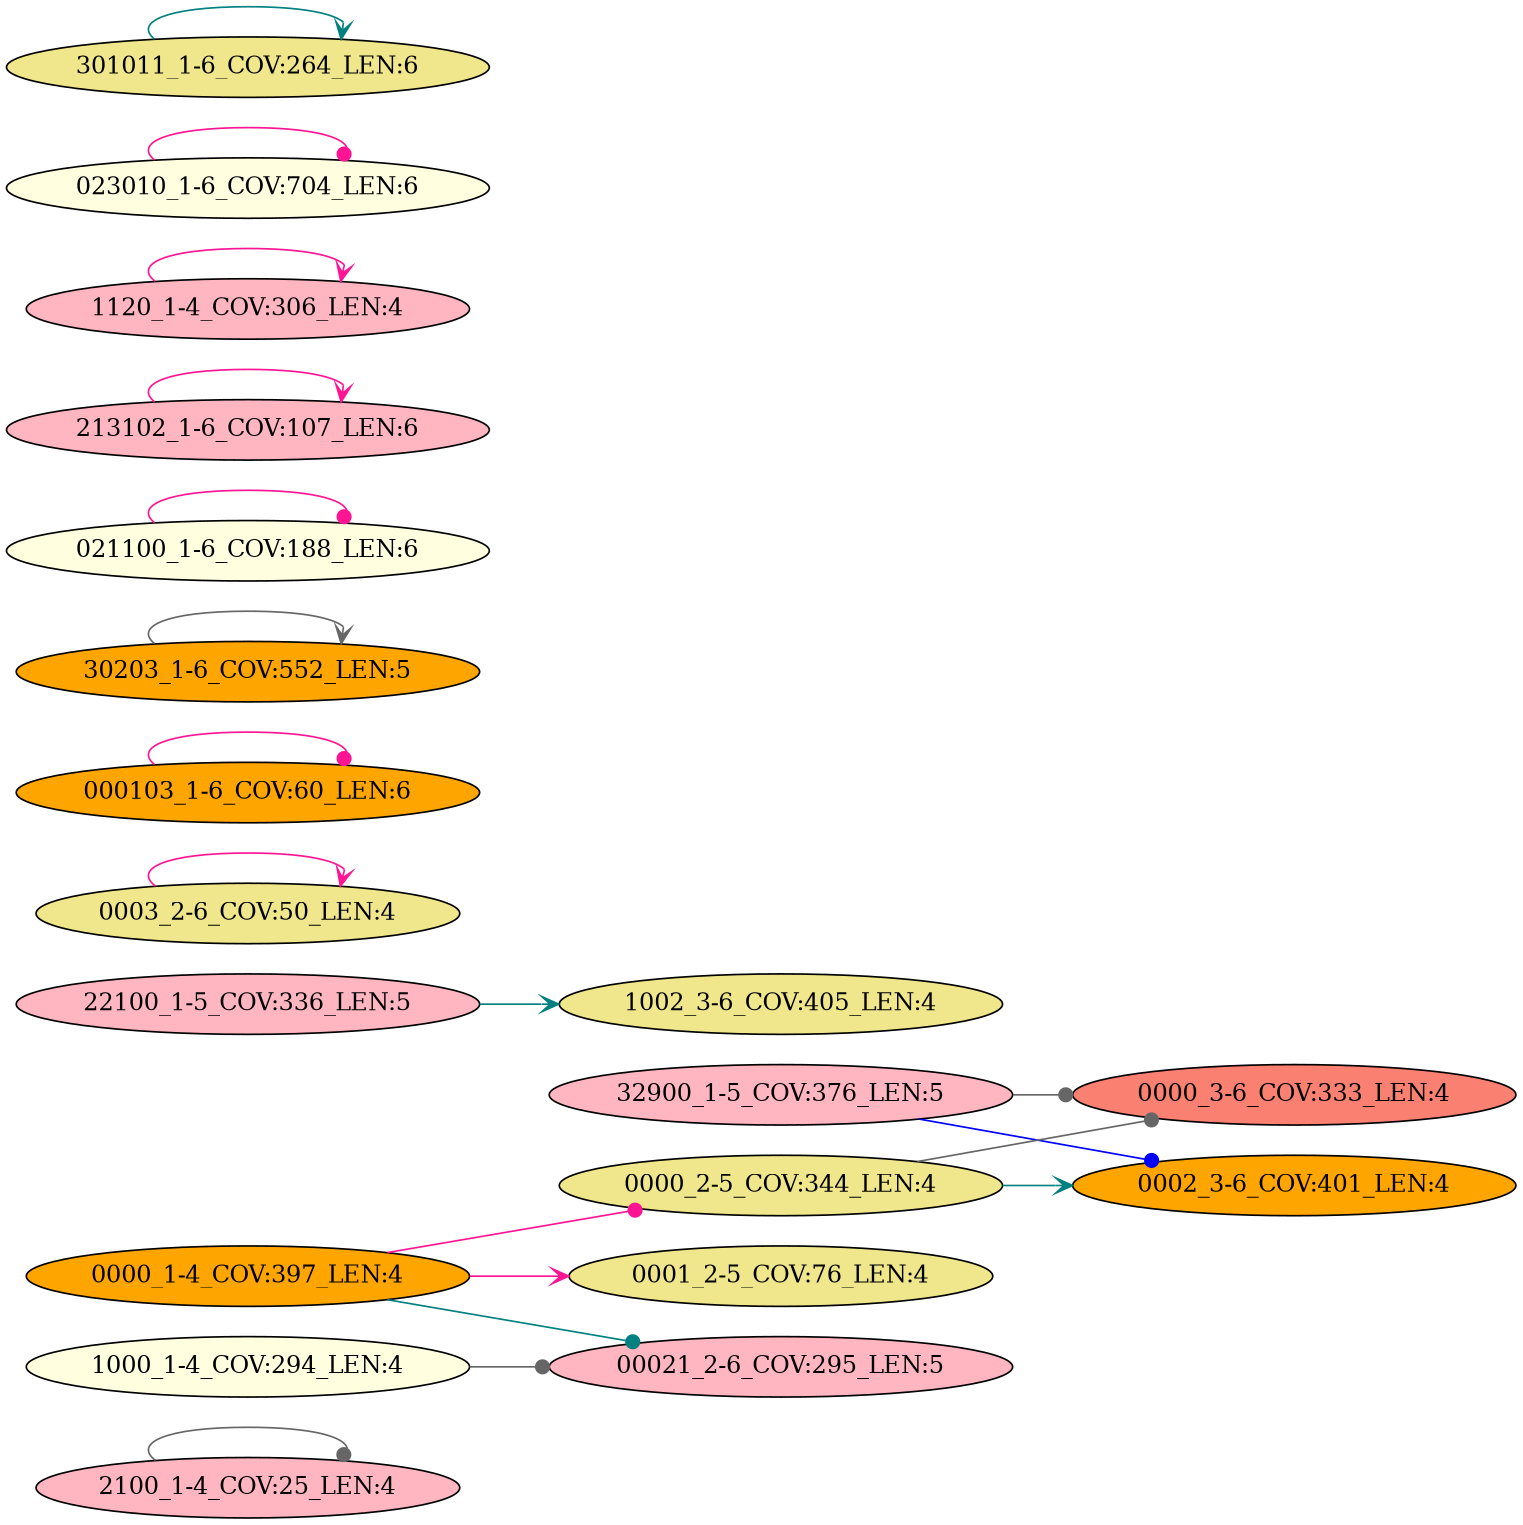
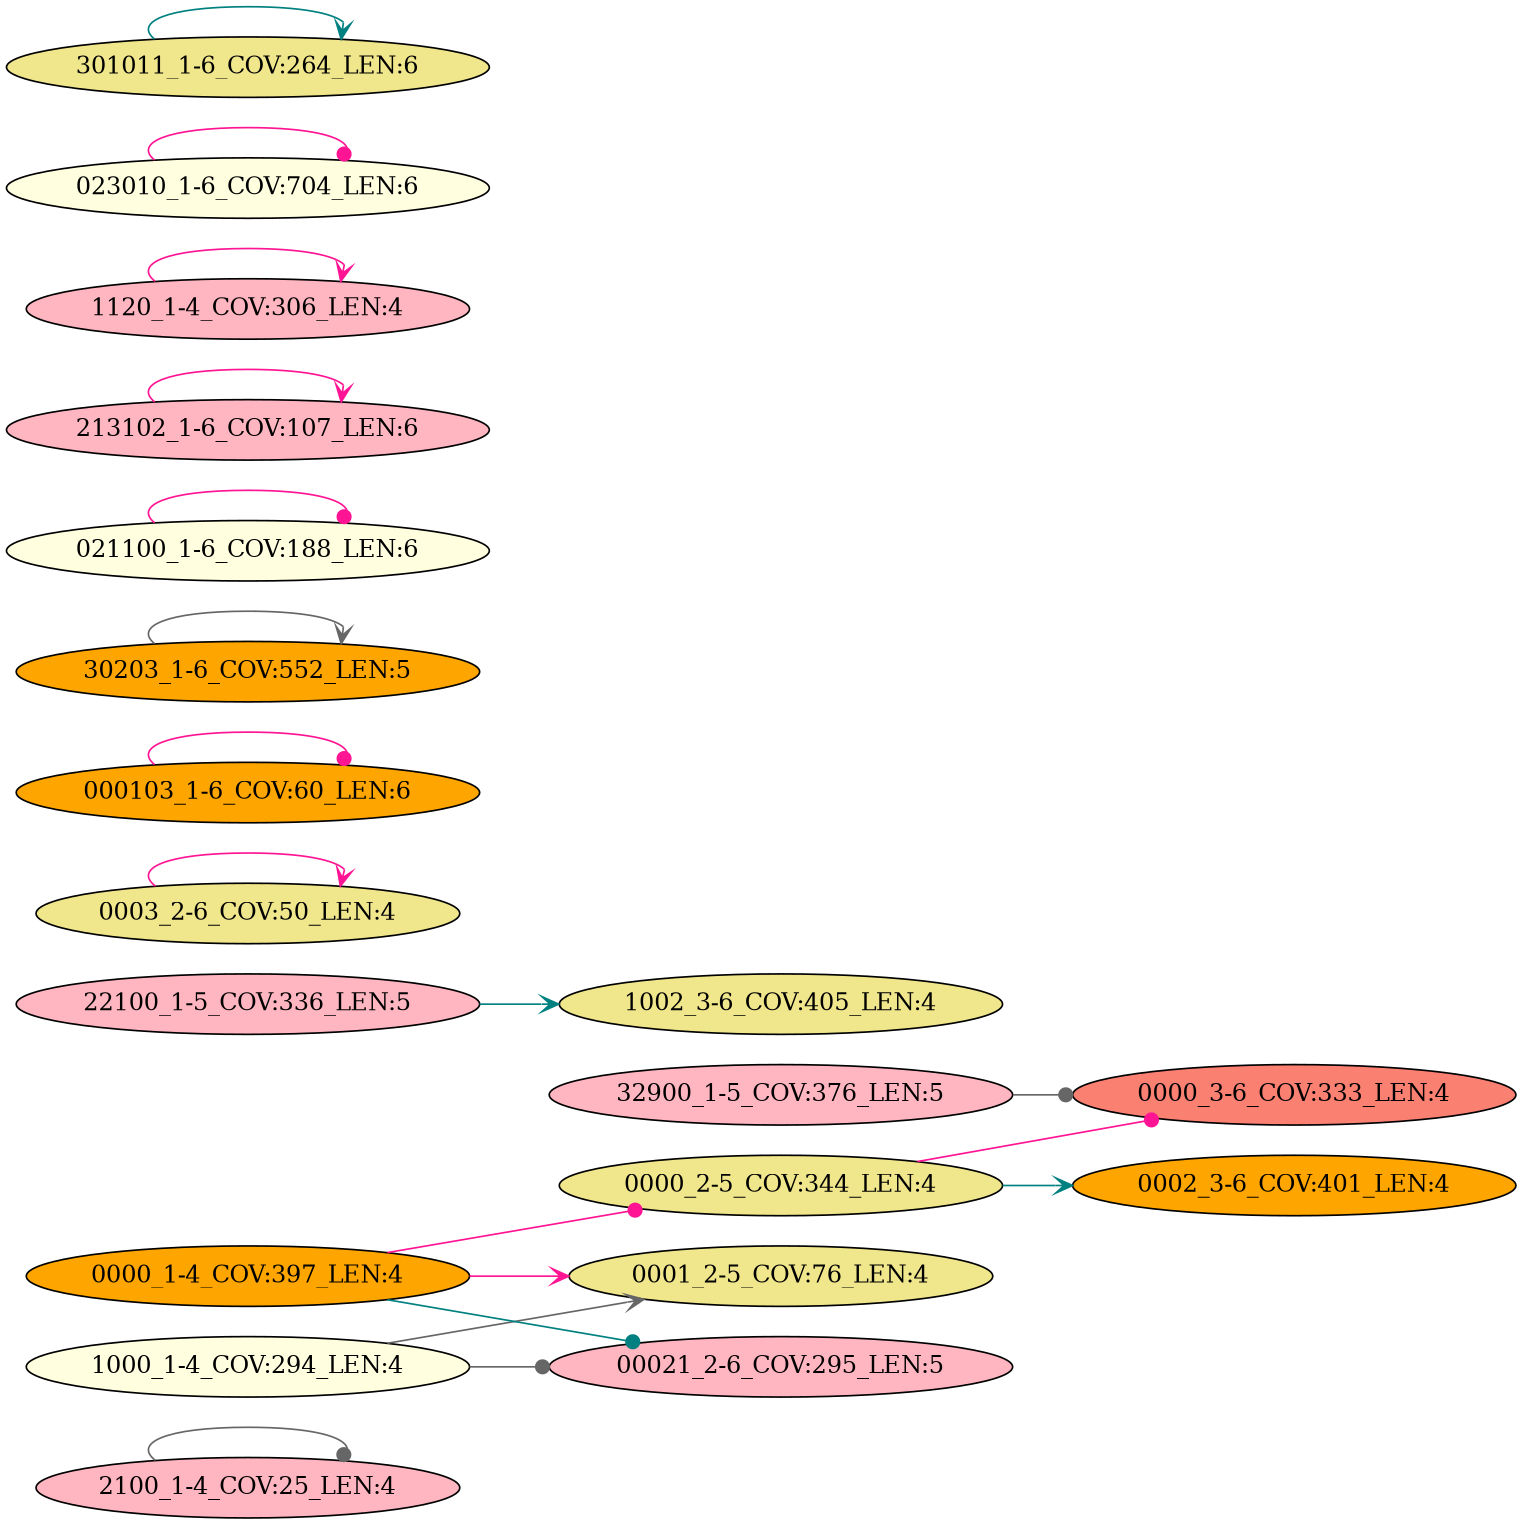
edge "32900_1-5_COV:376_LEN:5" -> "0002_3-6_COV:401_LEN:4": removed
edge "0000_2-5_COV:344_LEN:4" -> "0000_3-6_COV:333_LEN:4": color gray40 -> deeppink
edge "1000_1-4_COV:294_LEN:4" -> "0001_2-5_COV:76_LEN:4": added
